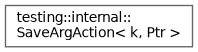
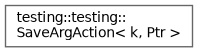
node "testing::internal:: SaveArgAction< k, Ptr >": label "testing::internal:: SaveArgAction< k, Ptr >" -> "testing::testing:: SaveArgAction< k, Ptr >"
